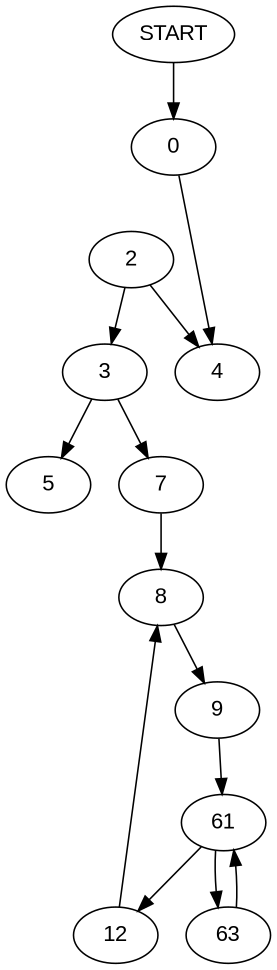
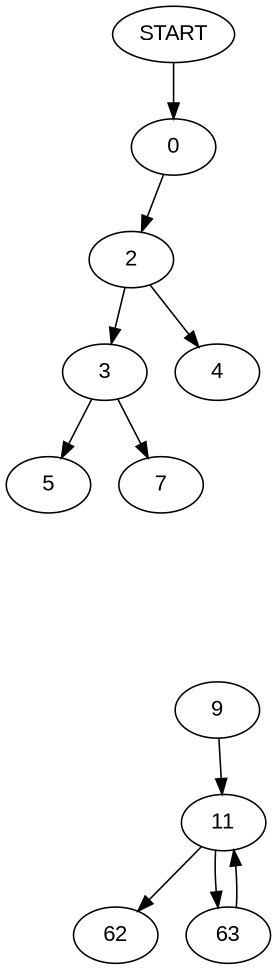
edge "0" -> "4": now "0" -> "2"
node "8": removed
node "61": label "61" -> "11"
node "12": label "12" -> "62"
